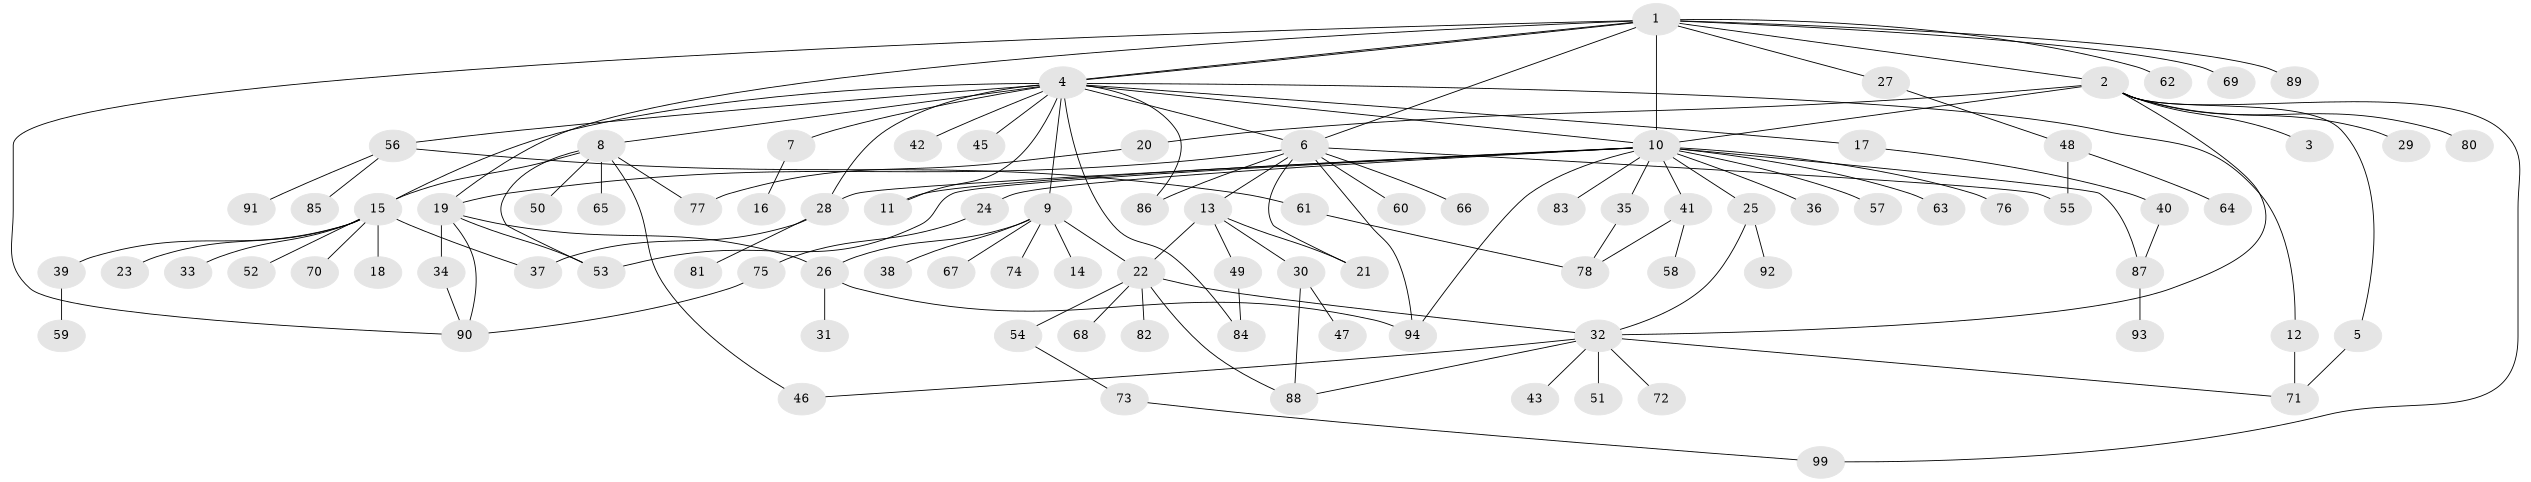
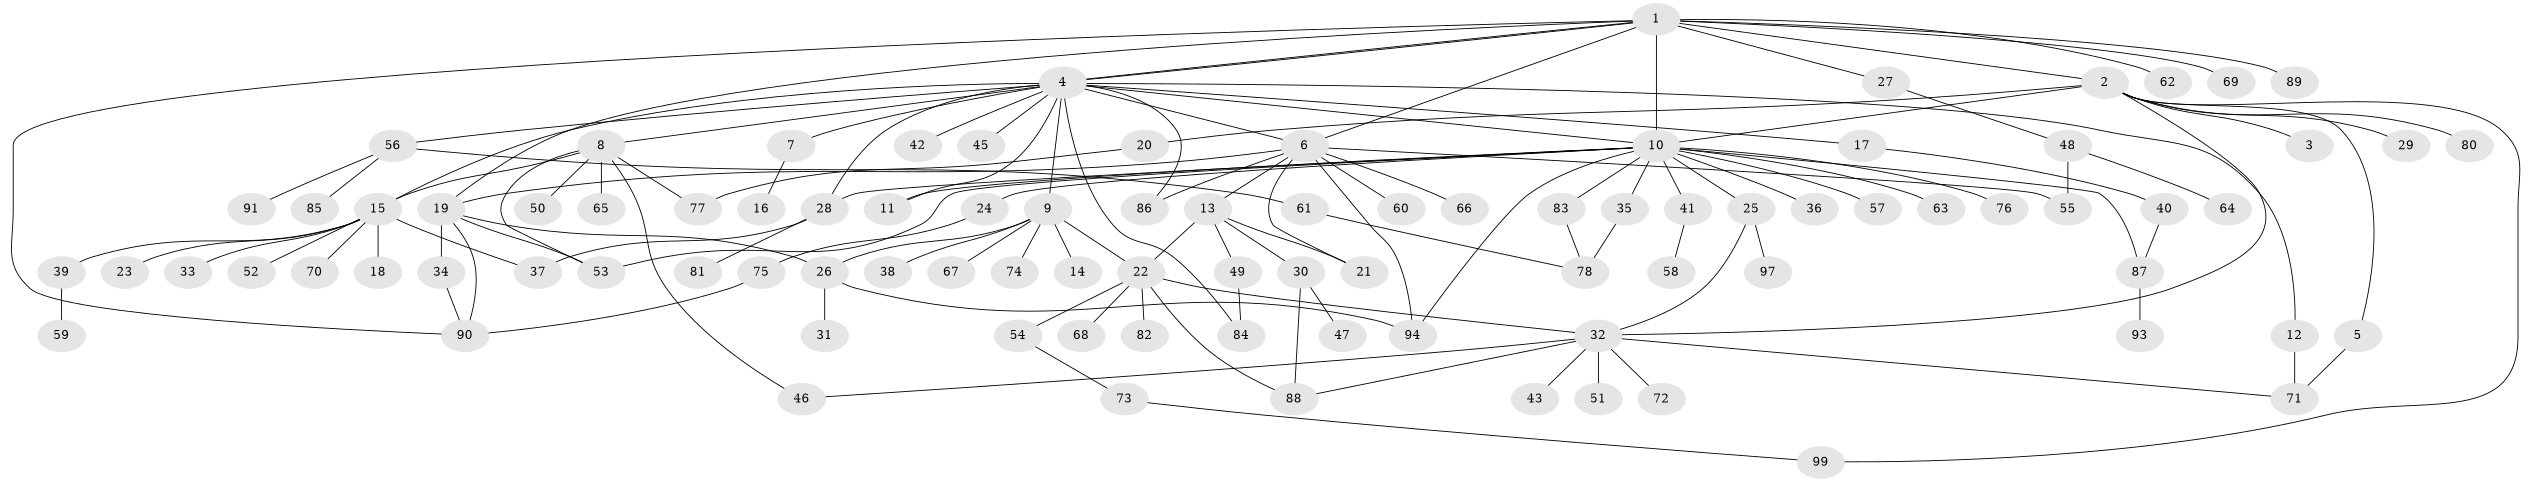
edge "41" -- "78": now "83" -- "78"
node "92": label "92" -> "97"
